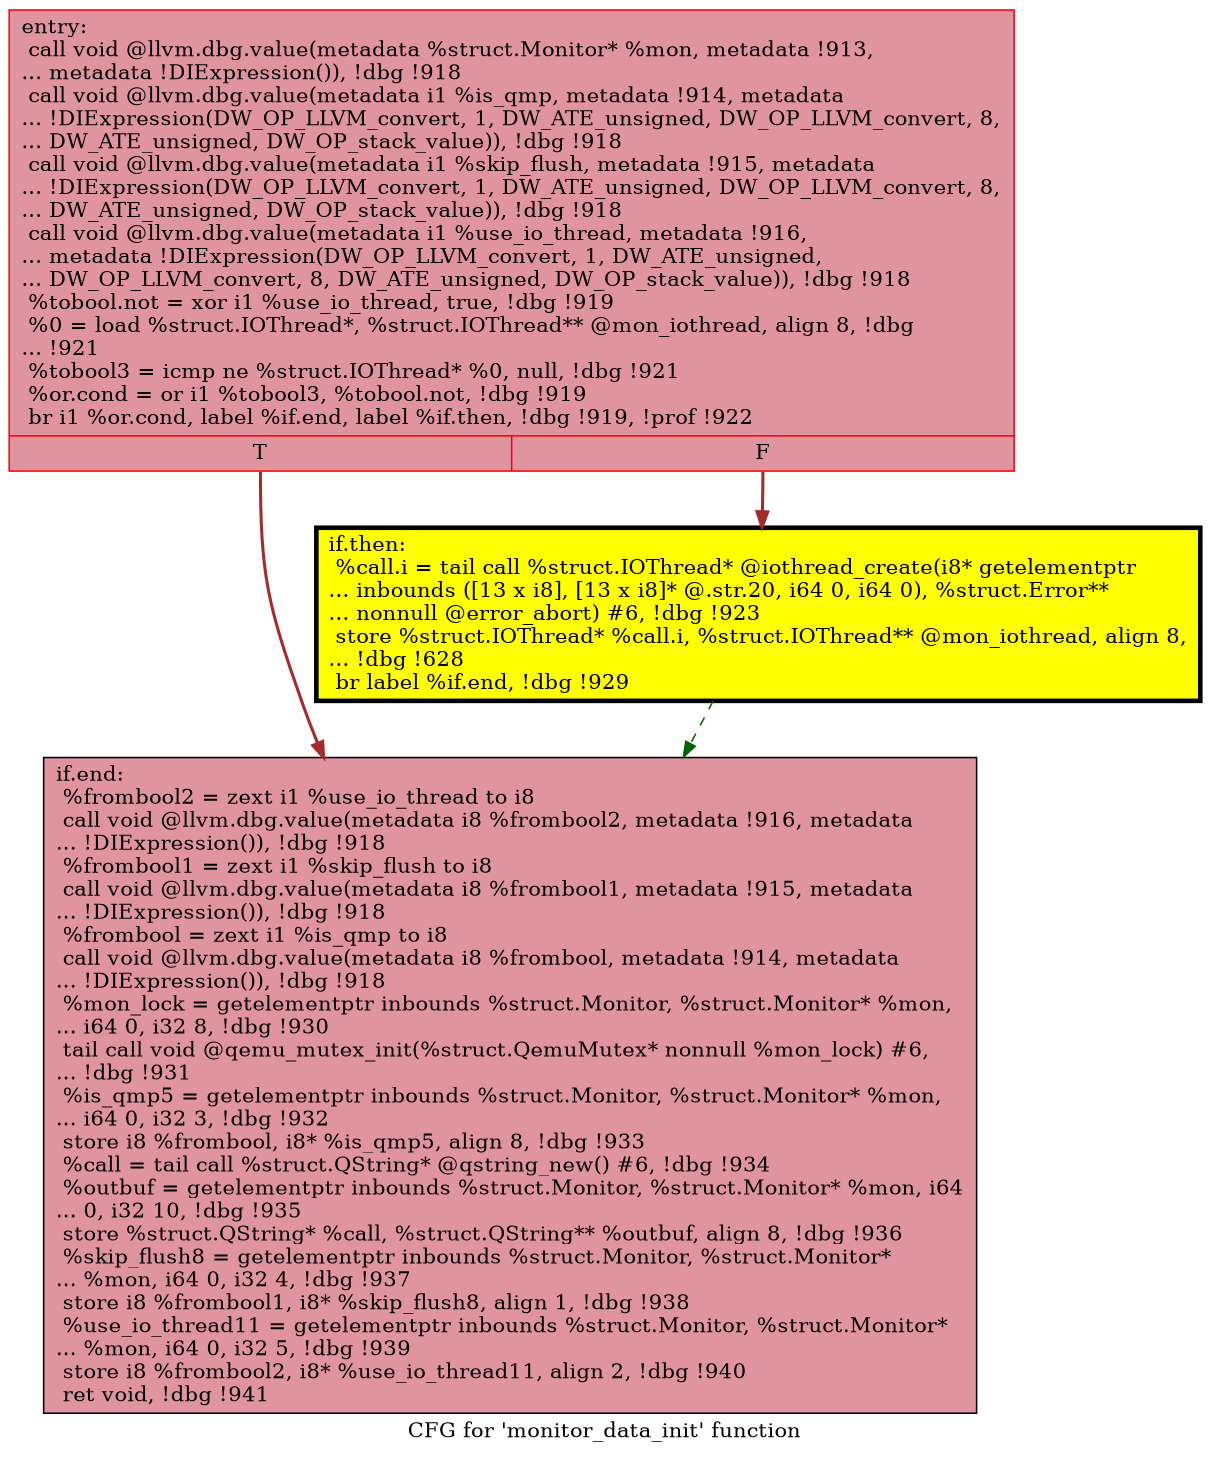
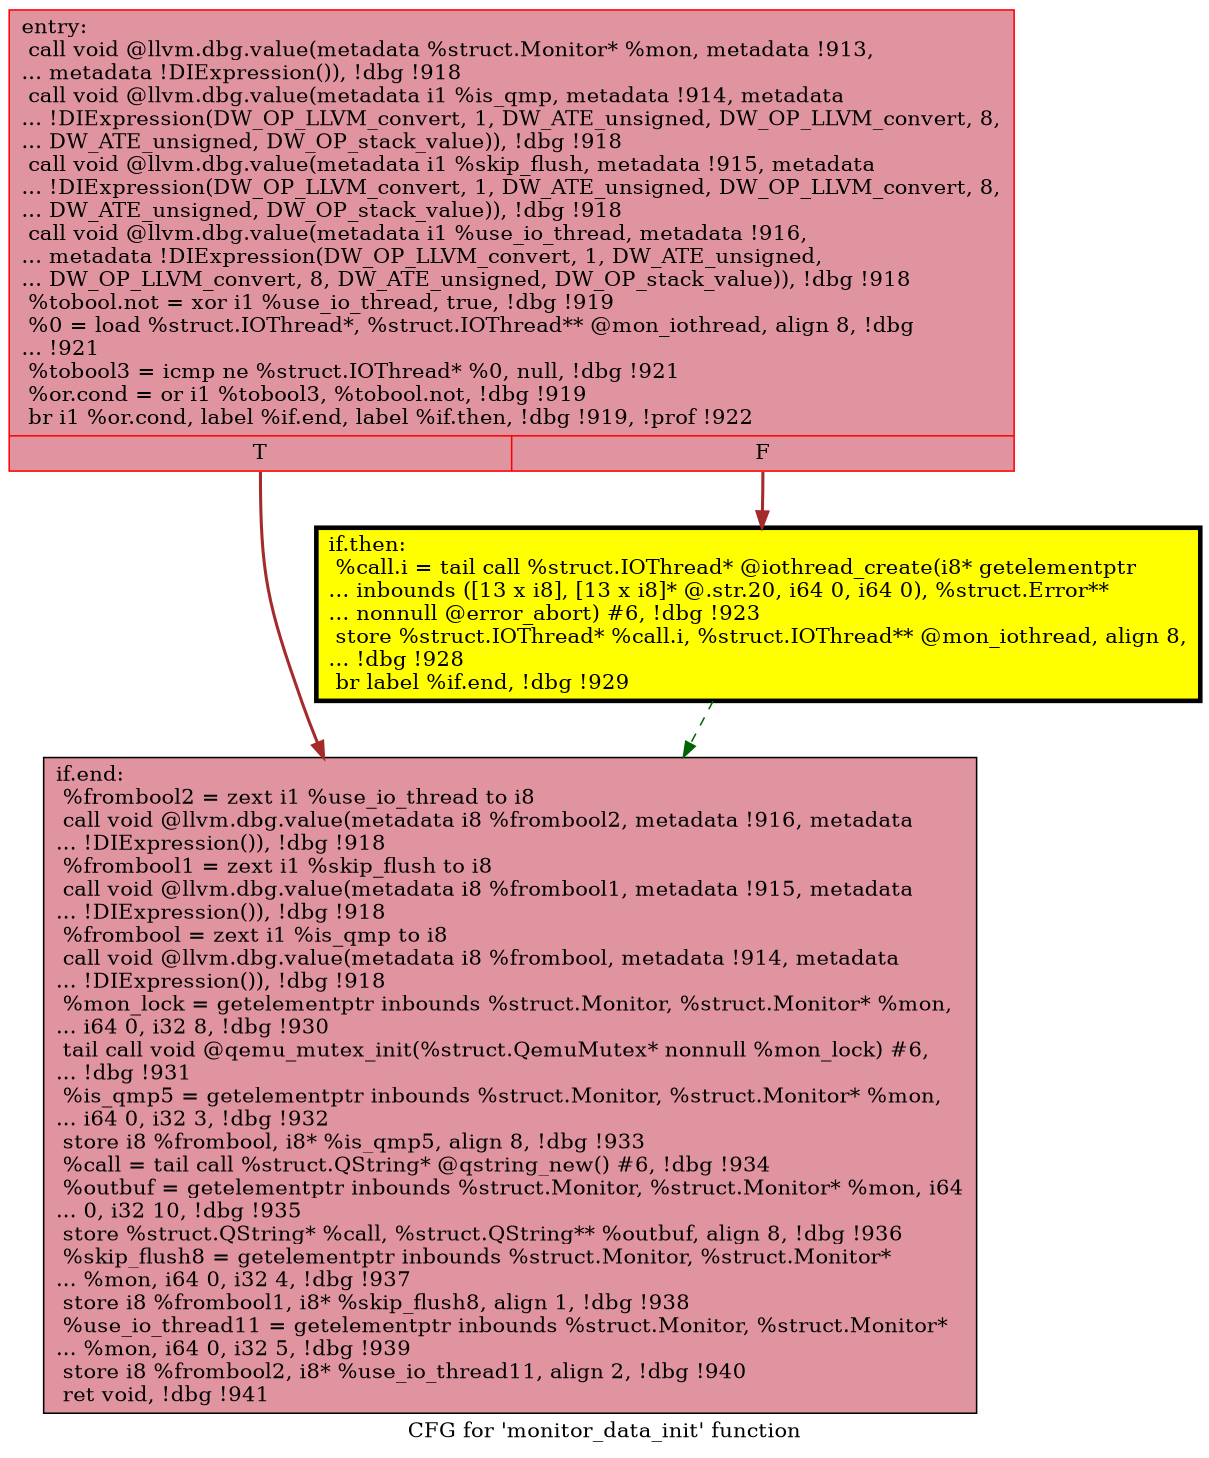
node "if.then:": text "... !dbg !628" -> "... !dbg !928"
